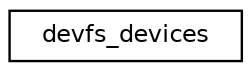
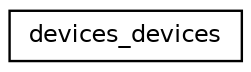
node "devfs_devices": label "devfs_devices" -> "devices_devices"
